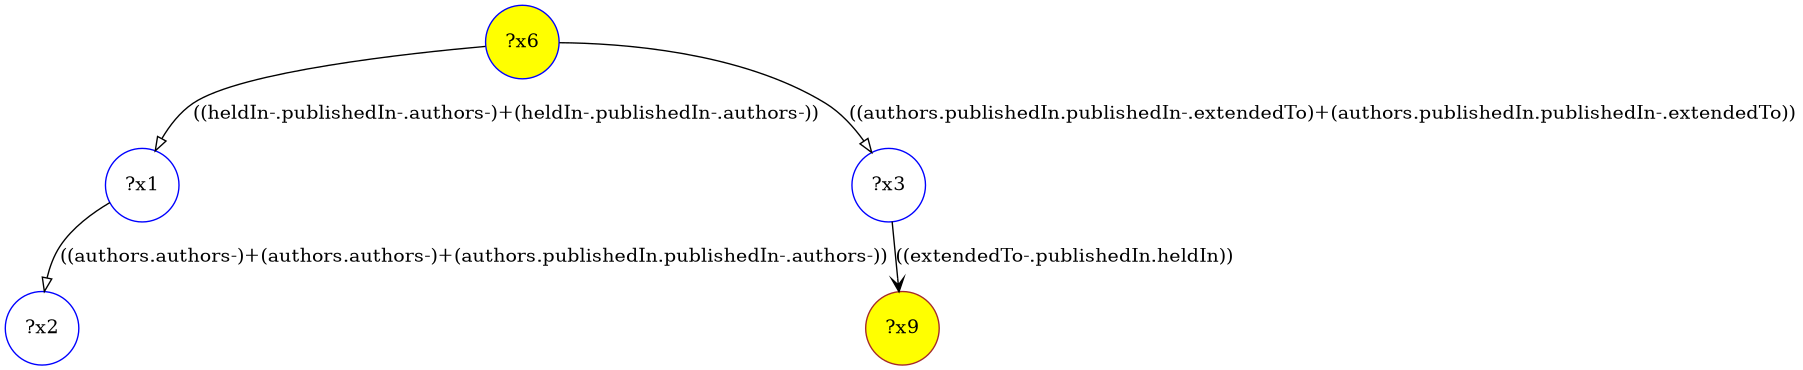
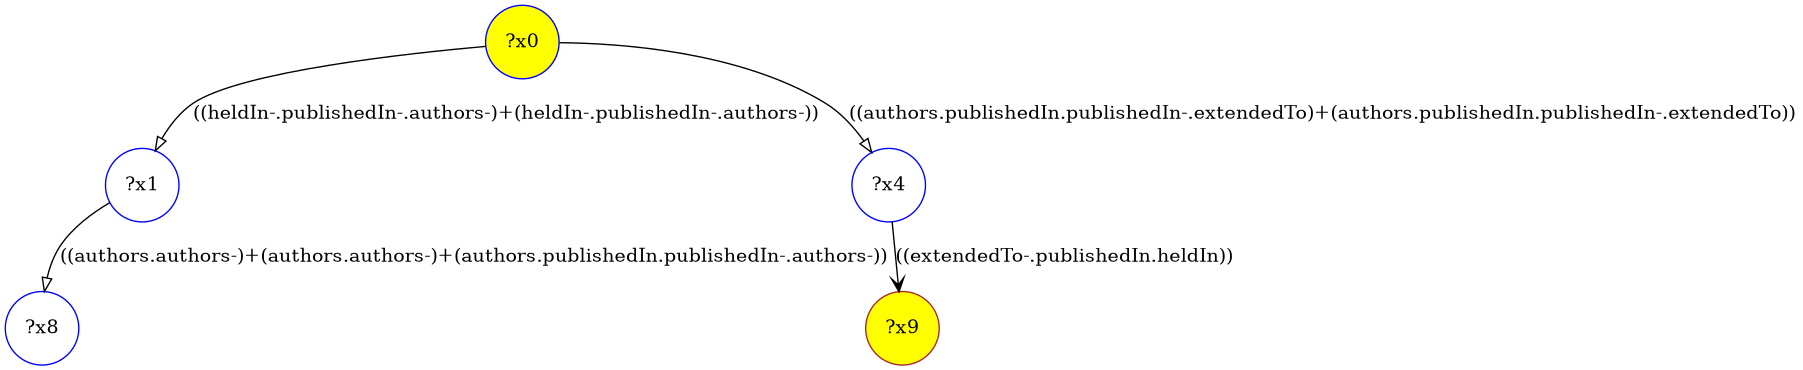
node "?x6": label "?x6" -> "?x0"
node "?x3": label "?x3" -> "?x4"
node "?x2": label "?x2" -> "?x8"
